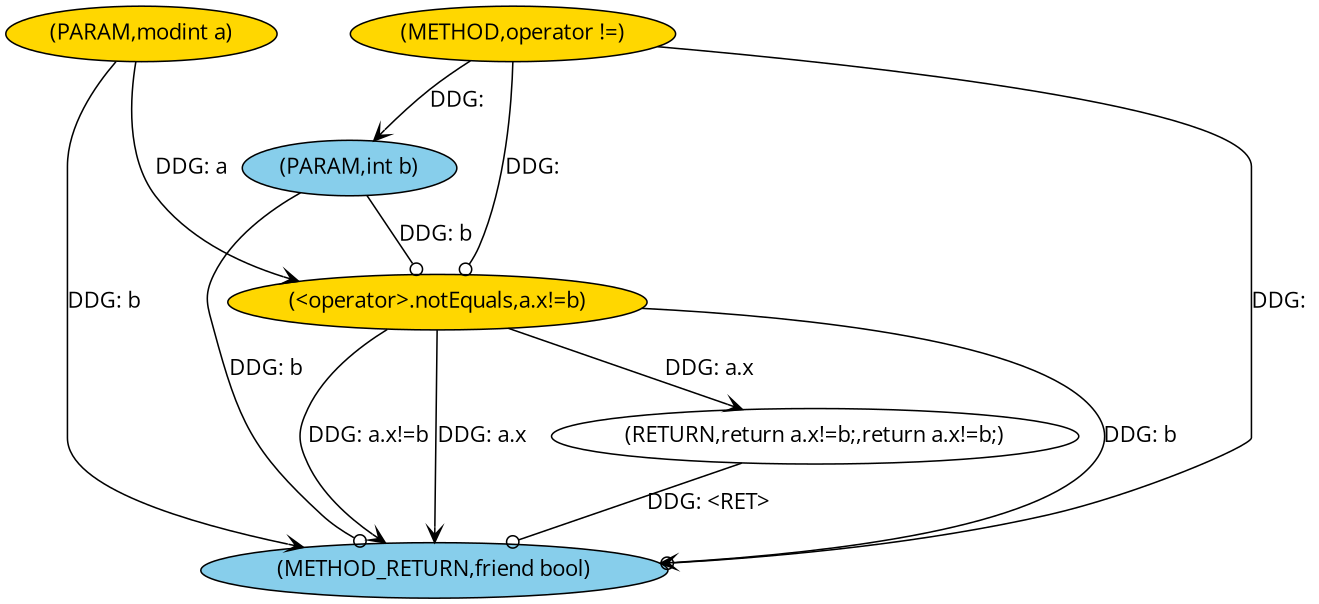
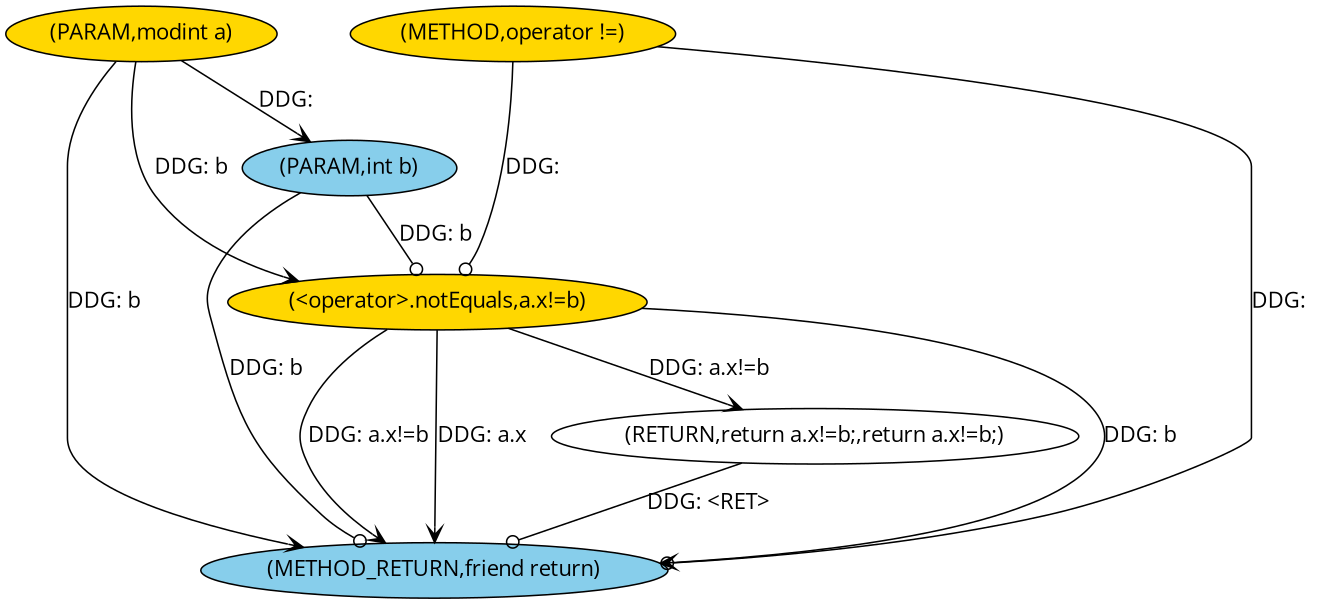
edge "(METHOD,operator !=)" -> "(PARAM,int b)": now "(PARAM,modint a)" -> "(PARAM,int b)"
edge "(PARAM,modint a)" -> "(<operator>.notEquals,a.x!=b)": label "DDG: a" -> "DDG: b"
edge "(<operator>.notEquals,a.x!=b)" -> "(RETURN,return a.x!=b;,return a.x!=b;)": label "DDG: a.x" -> "DDG: a.x!=b"
node "(METHOD_RETURN,friend bool)": label "(METHOD_RETURN,friend bool)" -> "(METHOD_RETURN,friend return)"
